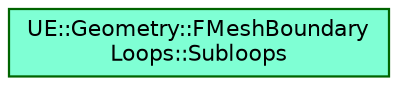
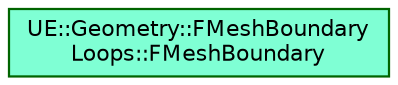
node "UE::Geometry::FMeshBoundary Loops::Subloops": label "UE::Geometry::FMeshBoundary Loops::Subloops" -> "UE::Geometry::FMeshBoundary Loops::FMeshBoundary"
